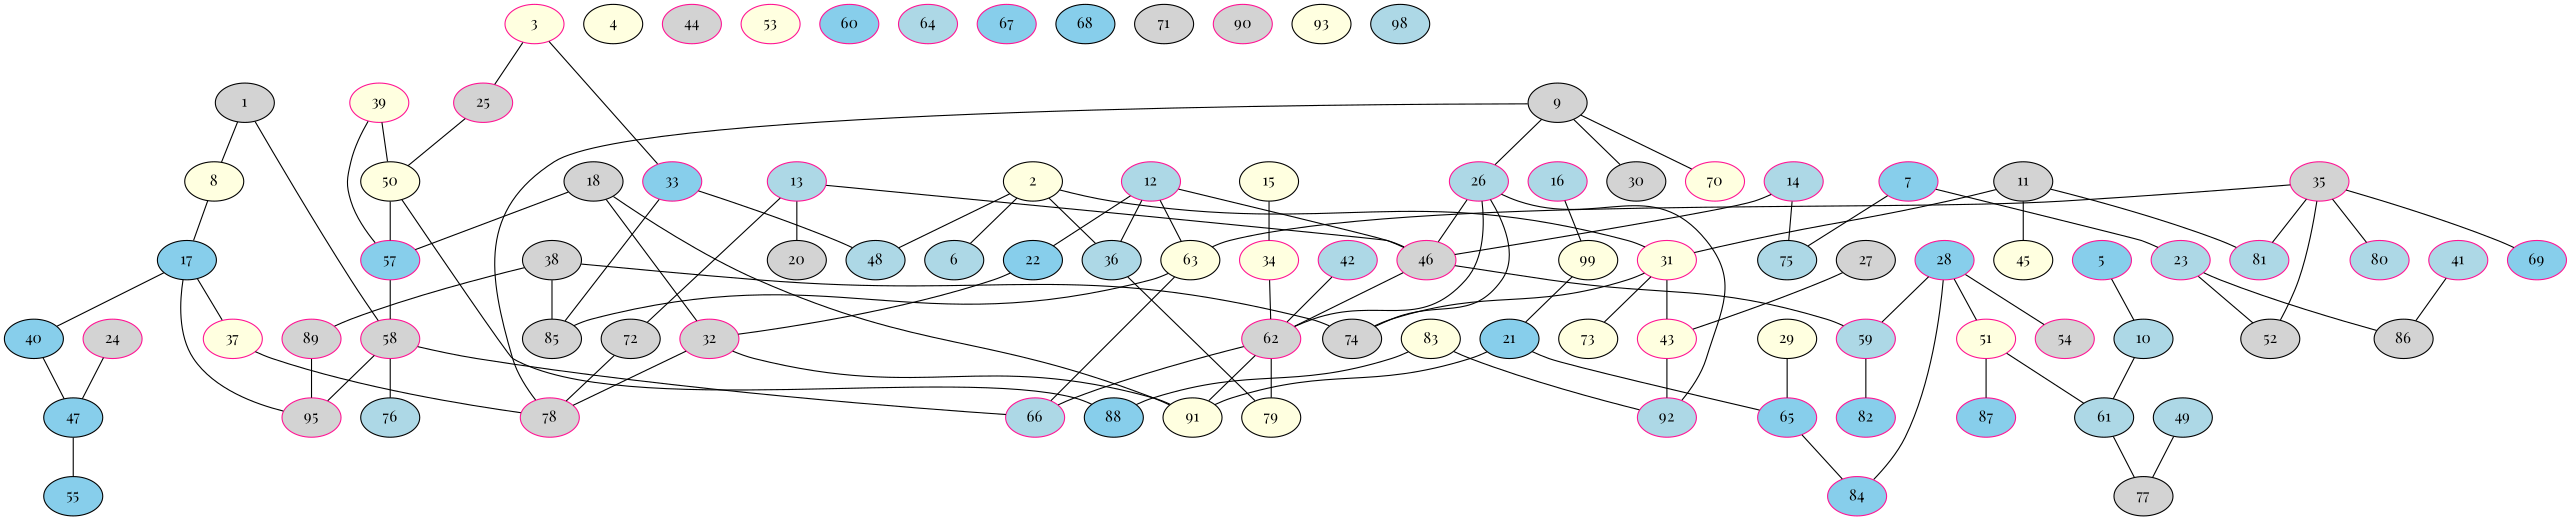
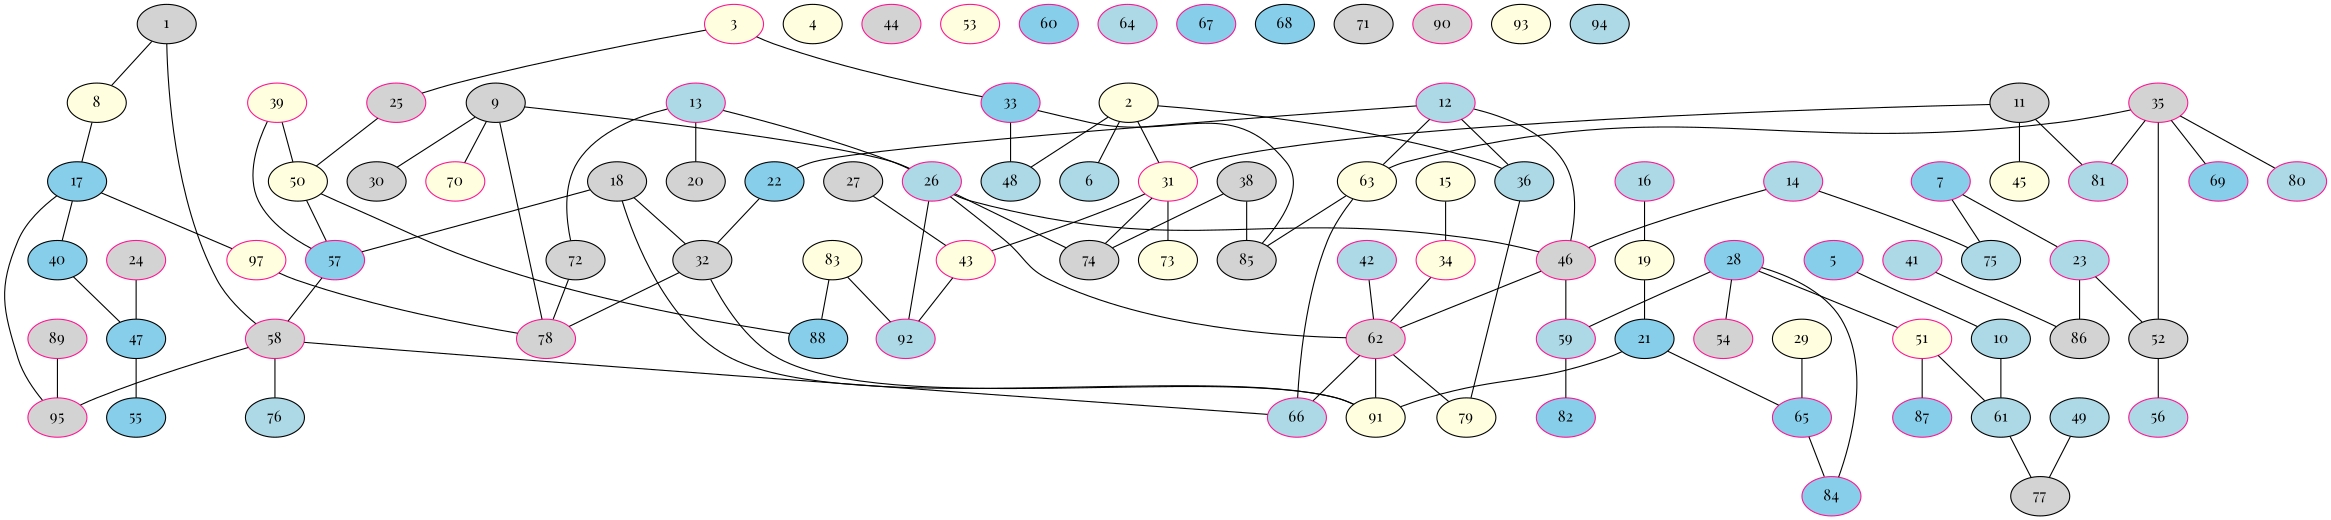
node "98": label "98" -> "94"
edge "13" -- "46": now "13" -- "26"
node "99": label "99" -> "19"
edge "38" -- "89": removed
node "37": label "37" -> "97"
node "32": color deeppink -> black
node "56": added
